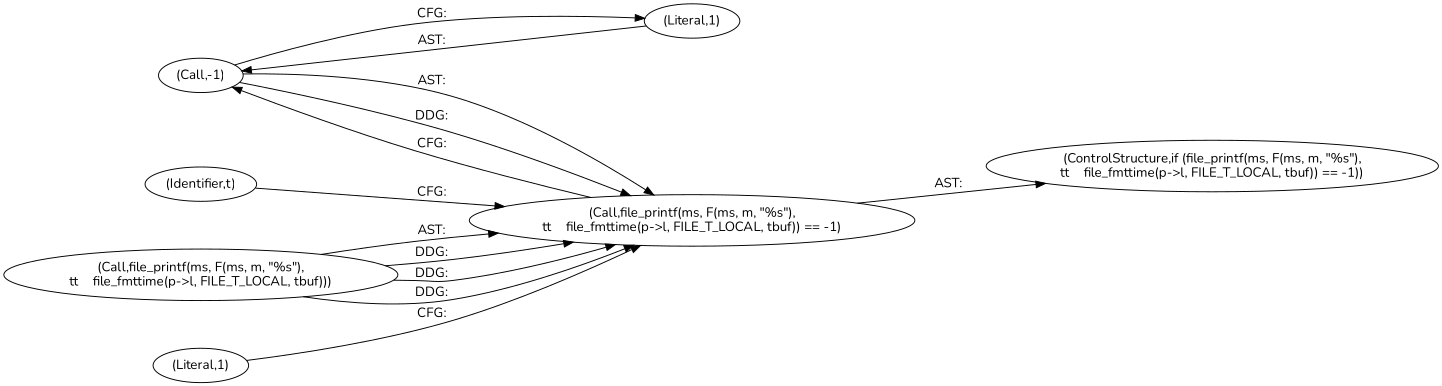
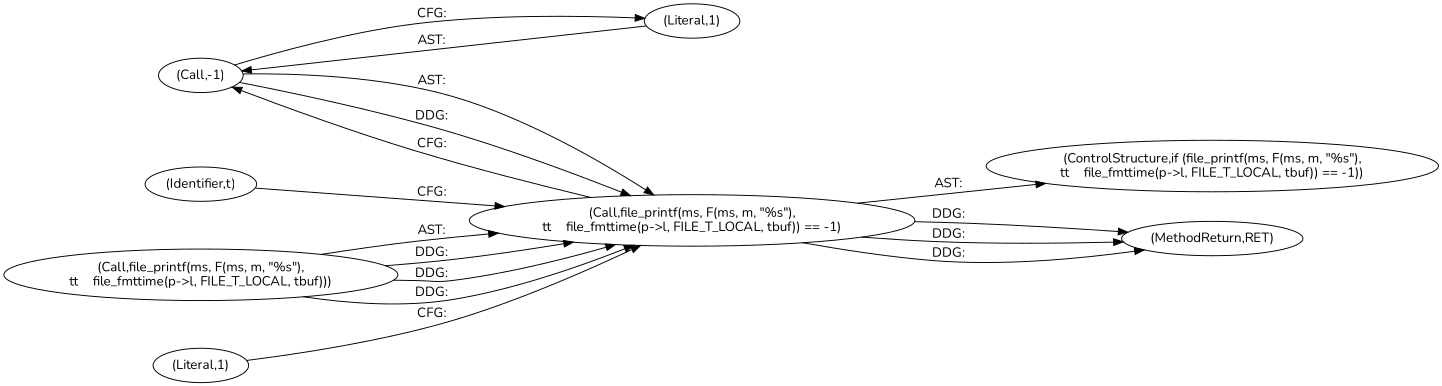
node "(MethodReturn,RET)": added
